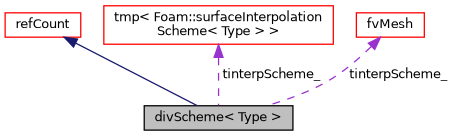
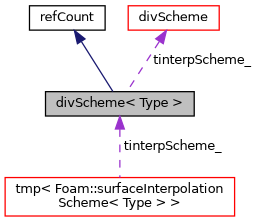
node "refCount": color red -> black
node "fvMesh": label "fvMesh" -> "divScheme"
edge "divScheme< Type >" -> "tmp< Foam::surfaceInterpolation Scheme< Type > >": reversed
